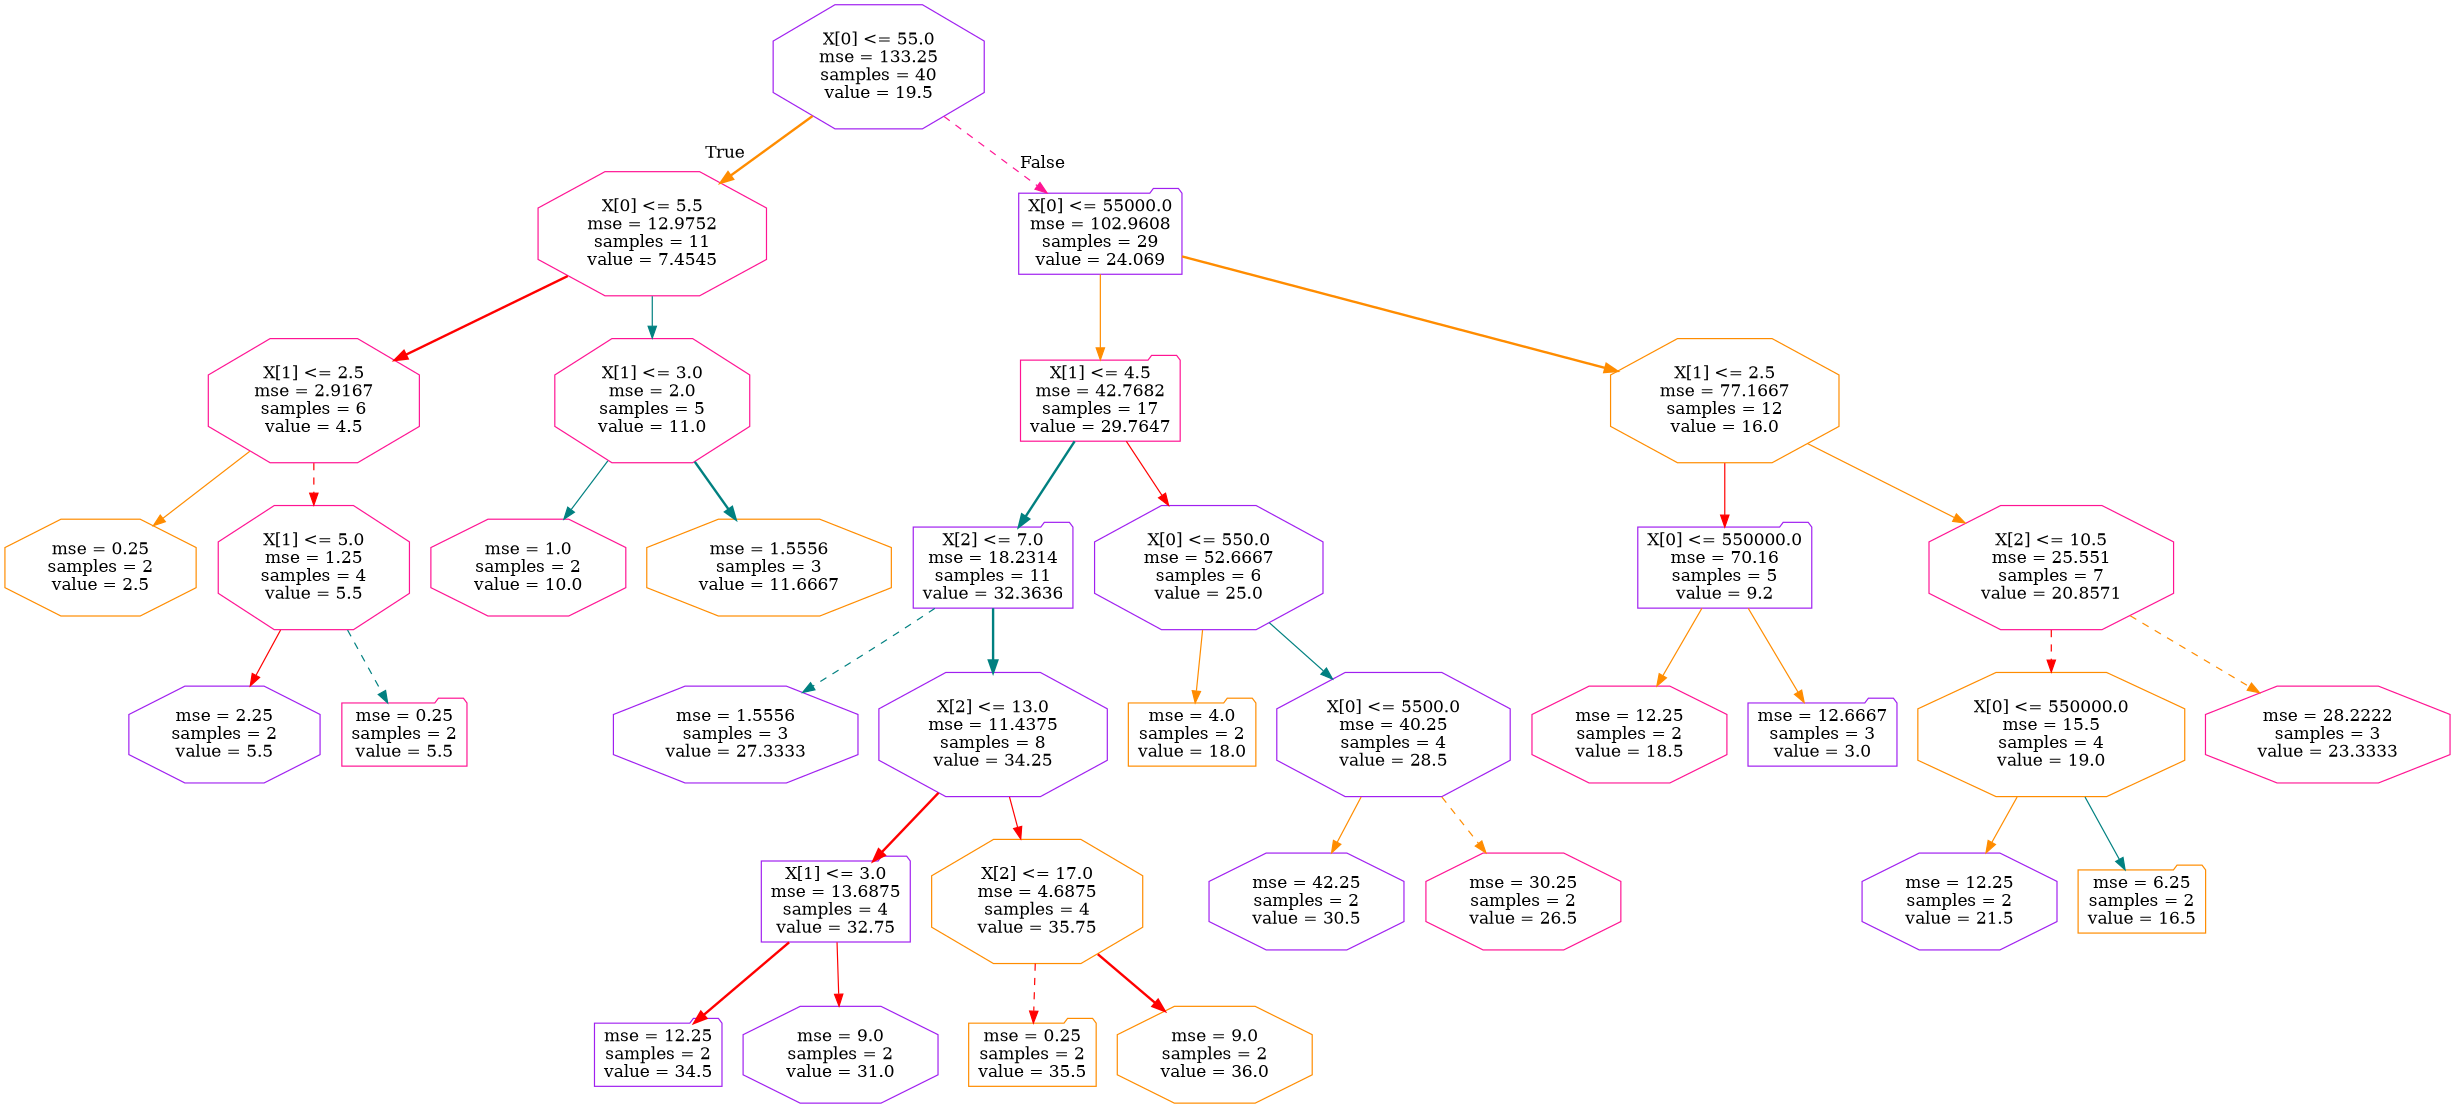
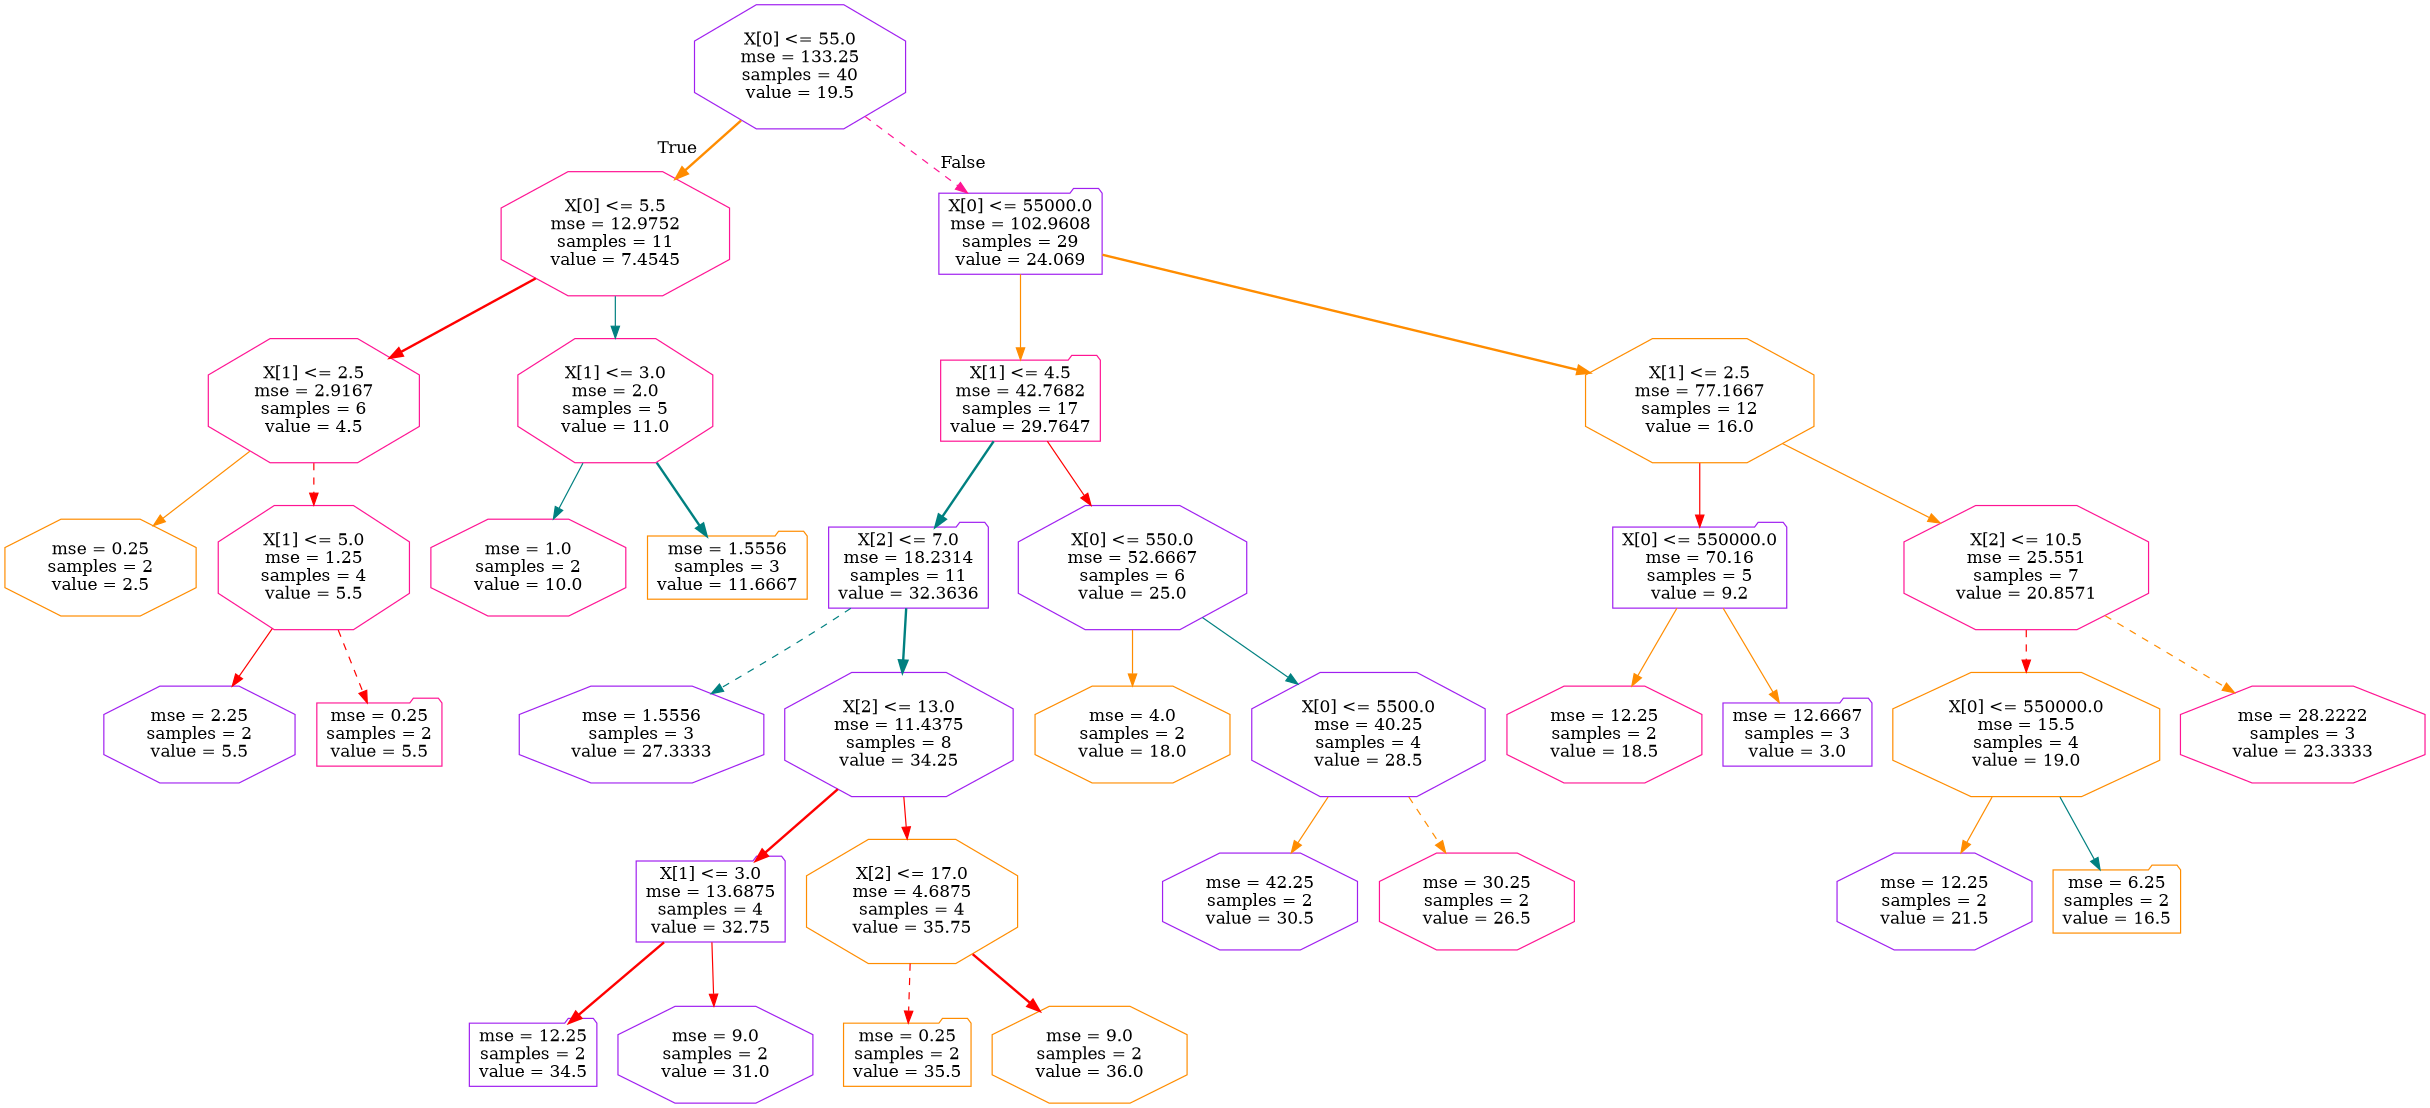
node "mse = 1.5556 samples = 3 value = 11.6667": shape octagon -> folder
edge "X[1] <= 5.0 mse = 1.25 samples = 4 value = 5.5" -> "mse = 0.25 samples = 2 value = 5.5": color teal -> red
node "mse = 4.0 samples = 2 value = 18.0": shape folder -> octagon
